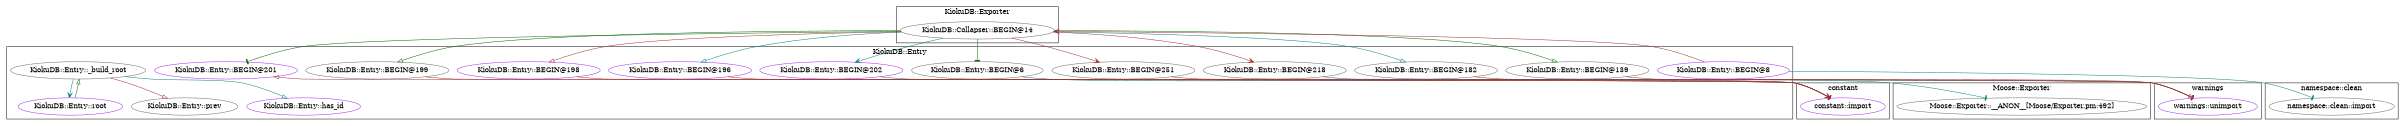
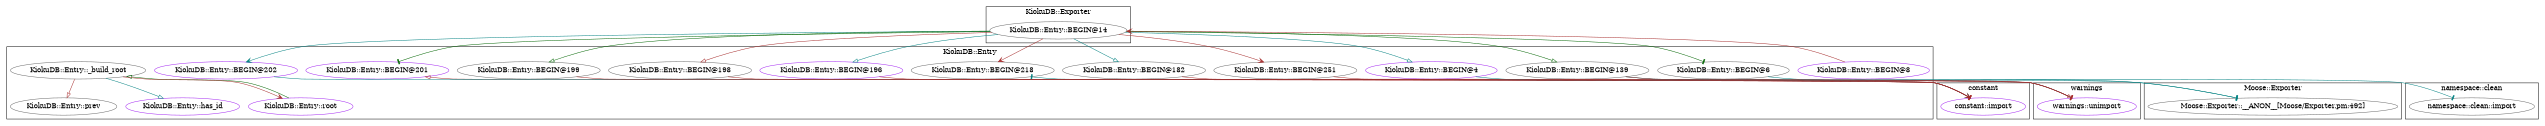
node "KiokuDB::Collapser::BEGIN@14": label "KiokuDB::Collapser::BEGIN@14" -> "KiokuDB::Entry::BEGIN@14"
node "KiokuDB::Entry::BEGIN@198": color purple -> gray40
node "KiokuDB::Entry::BEGIN@4": added
edge "KiokuDB::Entry::BEGIN@8" -> "namespace::clean::import": now "KiokuDB::Entry::BEGIN@139" -> "namespace::clean::import"
edge "KiokuDB::Entry::BEGIN@218" -> "warnings::unimport": reversed
edge "KiokuDB::Entry::_build_root" -> "KiokuDB::Entry::root": color teal -> brown
